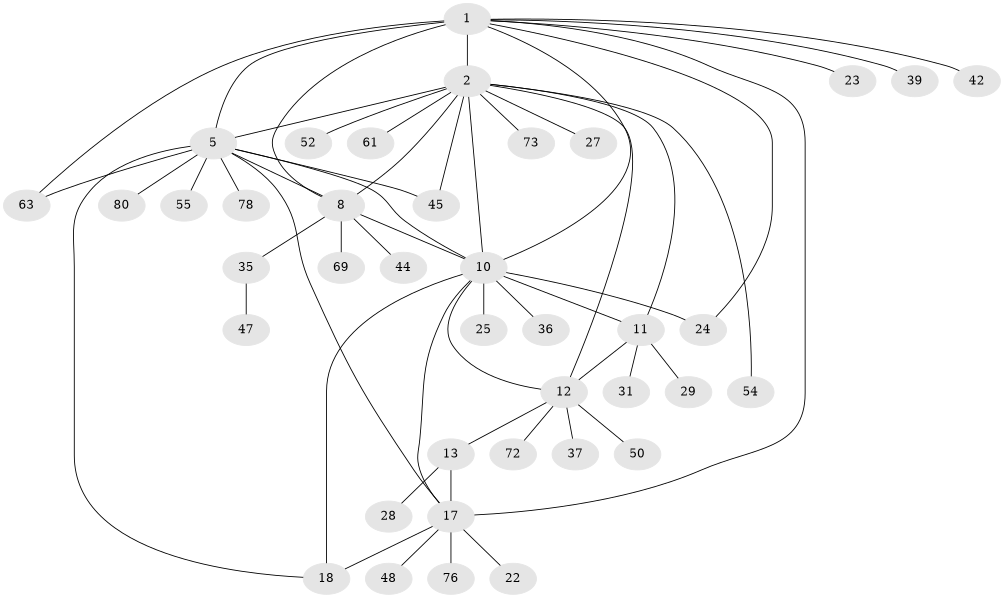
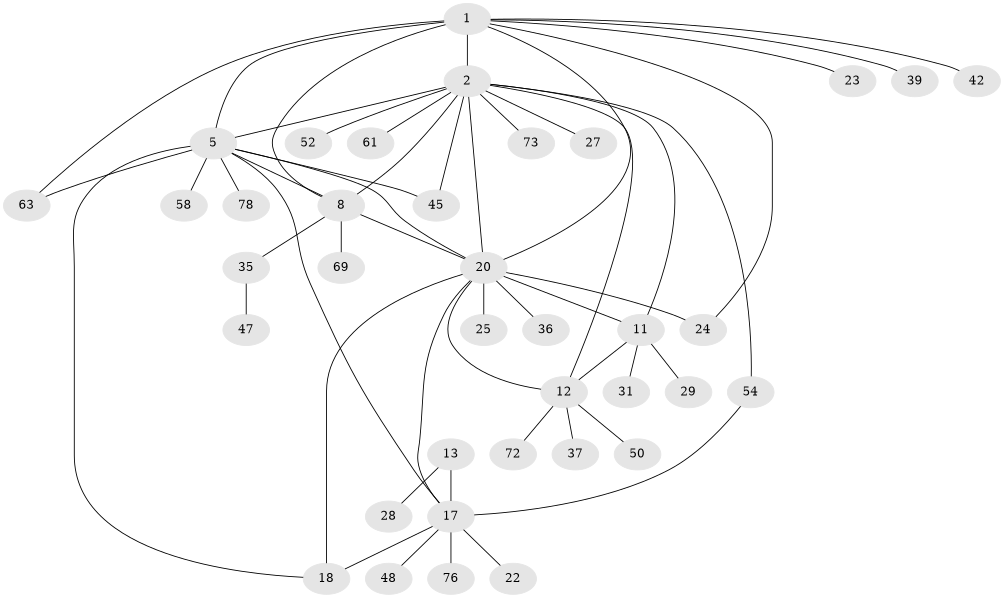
node "80": removed
node "55": label "55" -> "58"
node "44": removed
node "10": label "10" -> "20"
edge "1" -- "17": now "54" -- "17"
edge "12" -- "13": removed
